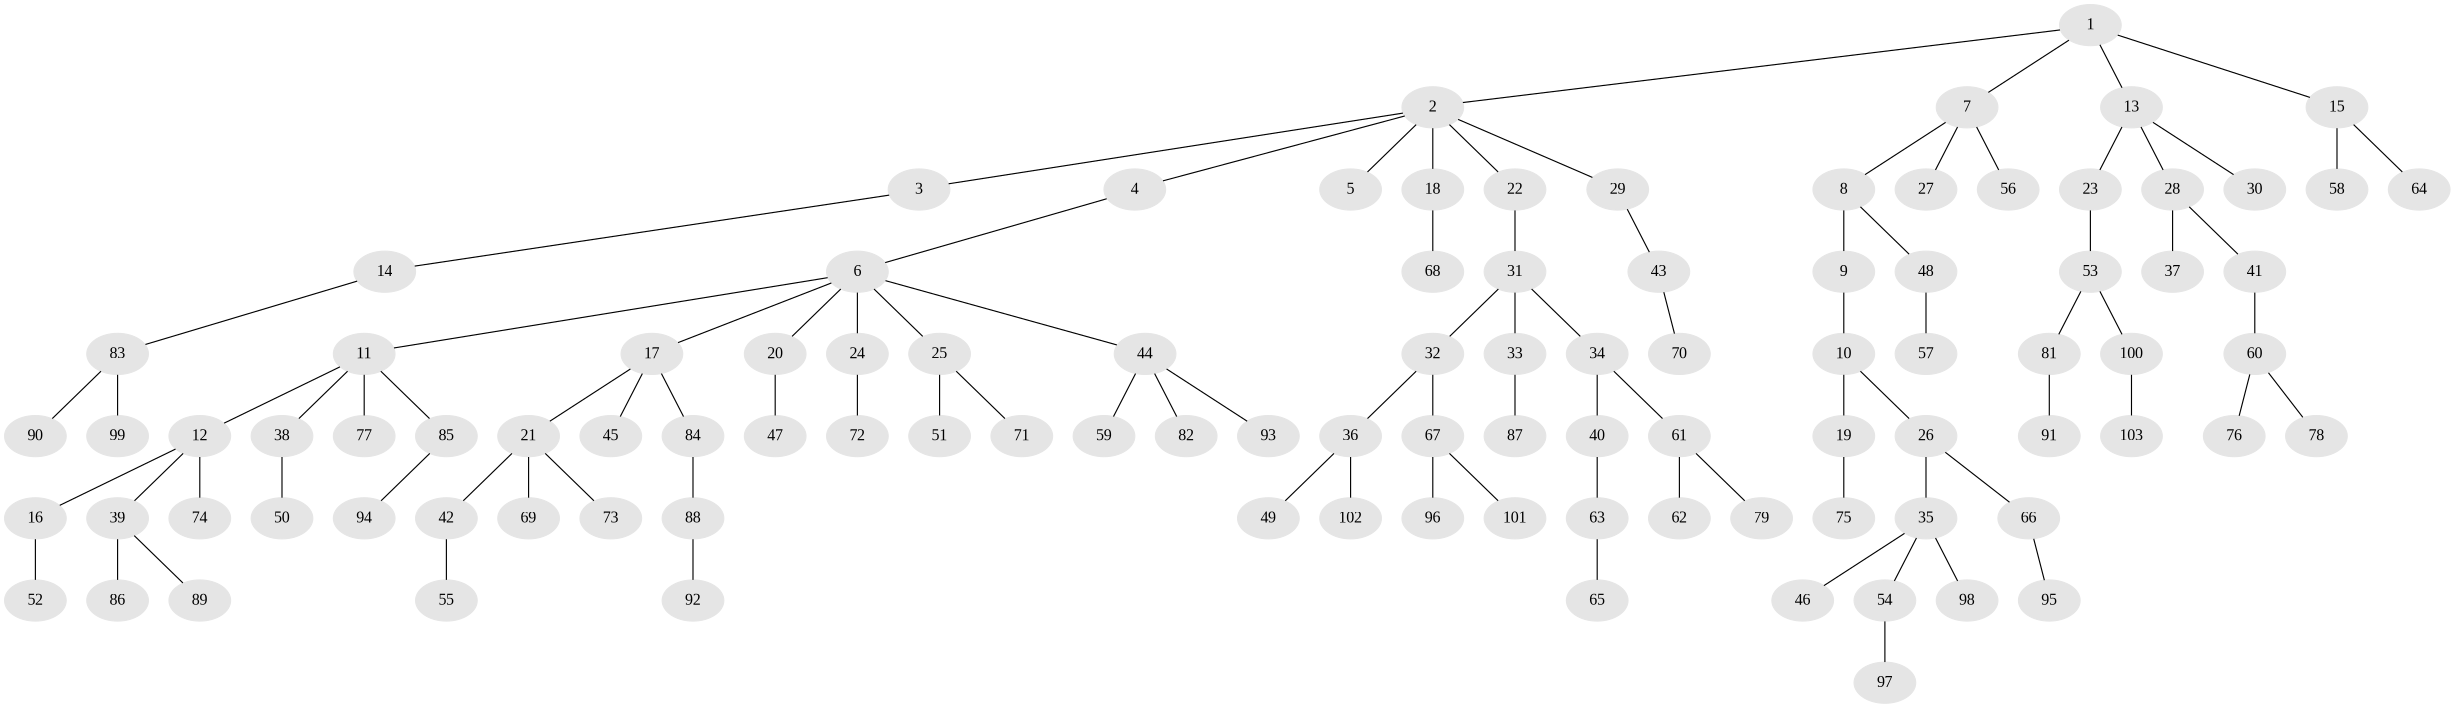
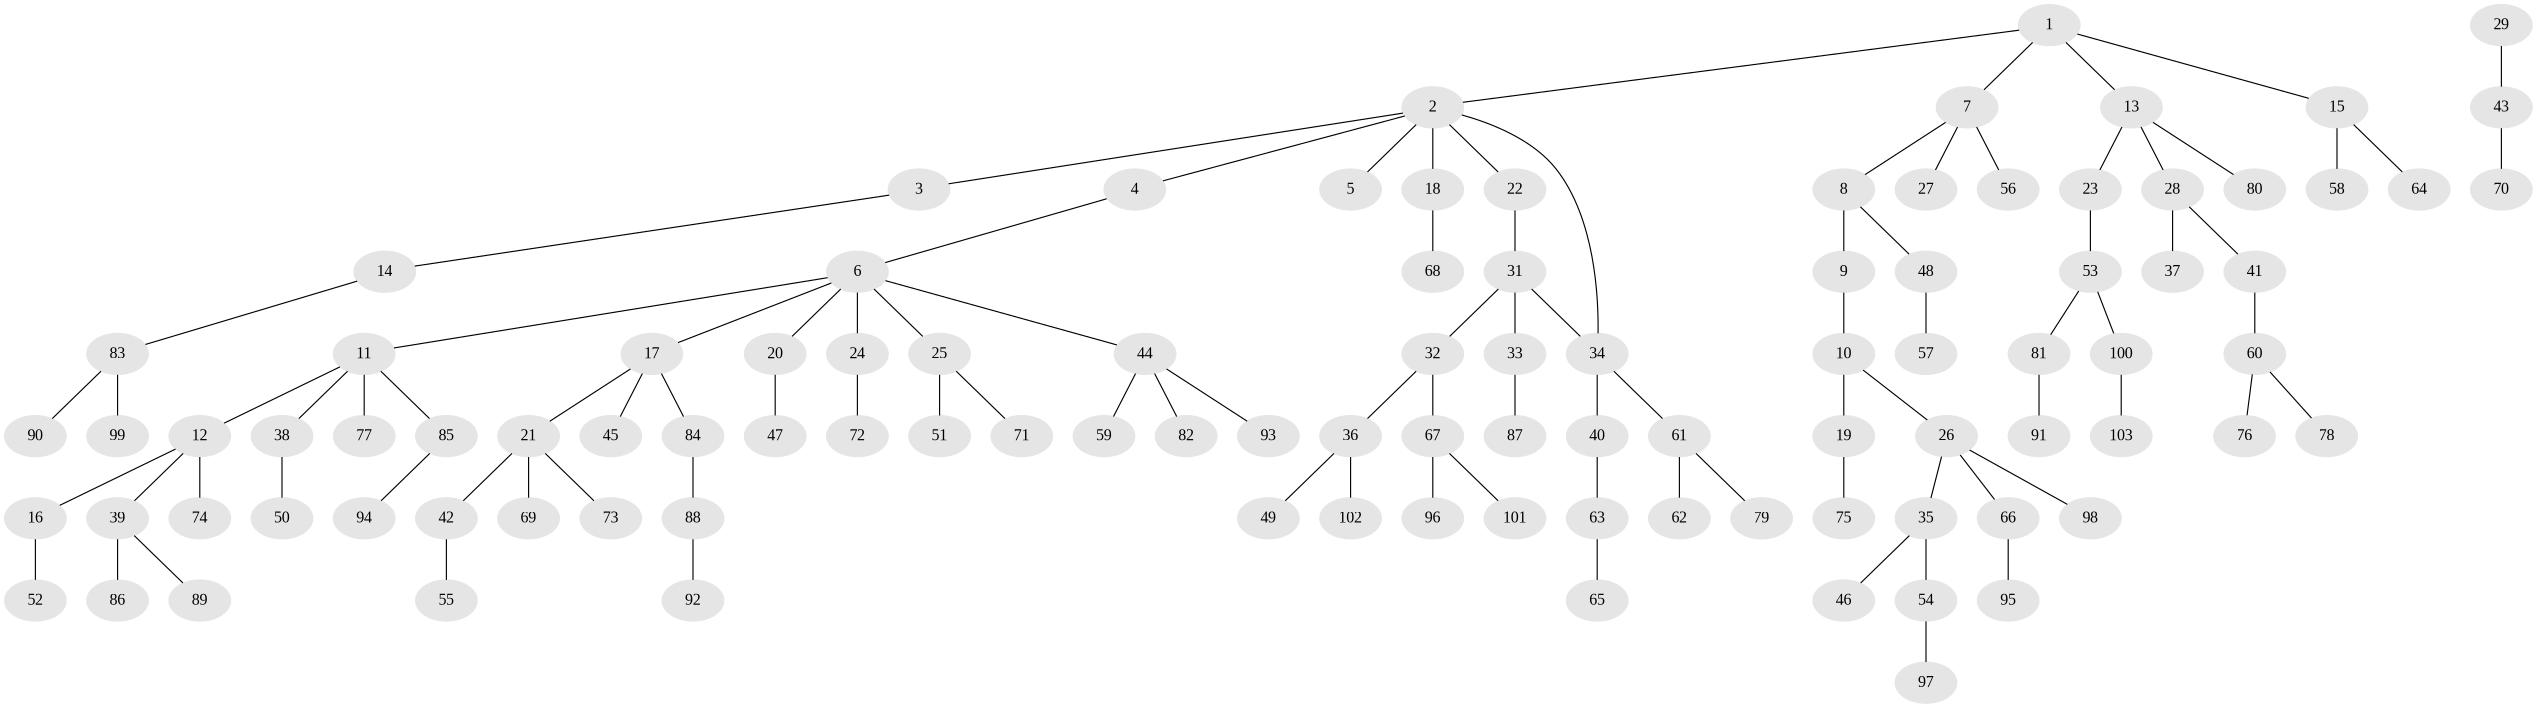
edge "2" -- "29": now "2" -- "34"
node "30": label "30" -> "80"
edge "35" -- "98": now "26" -- "98"
